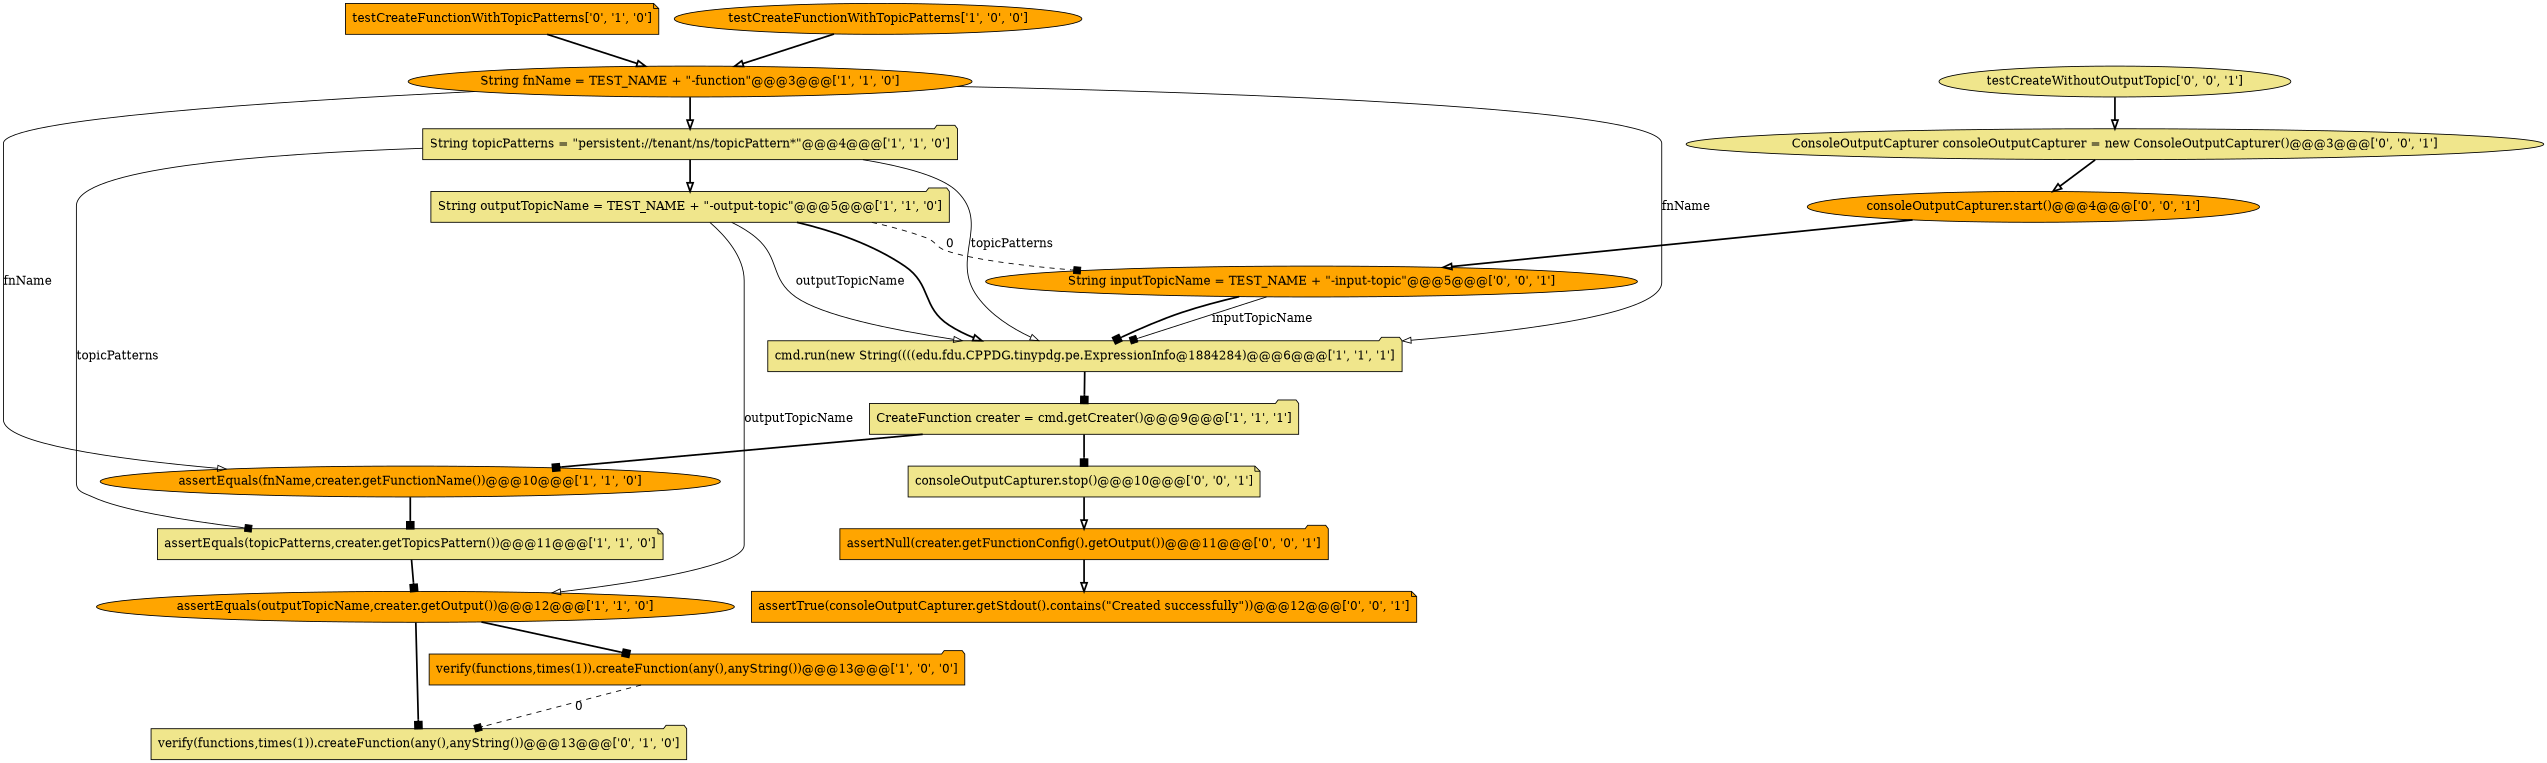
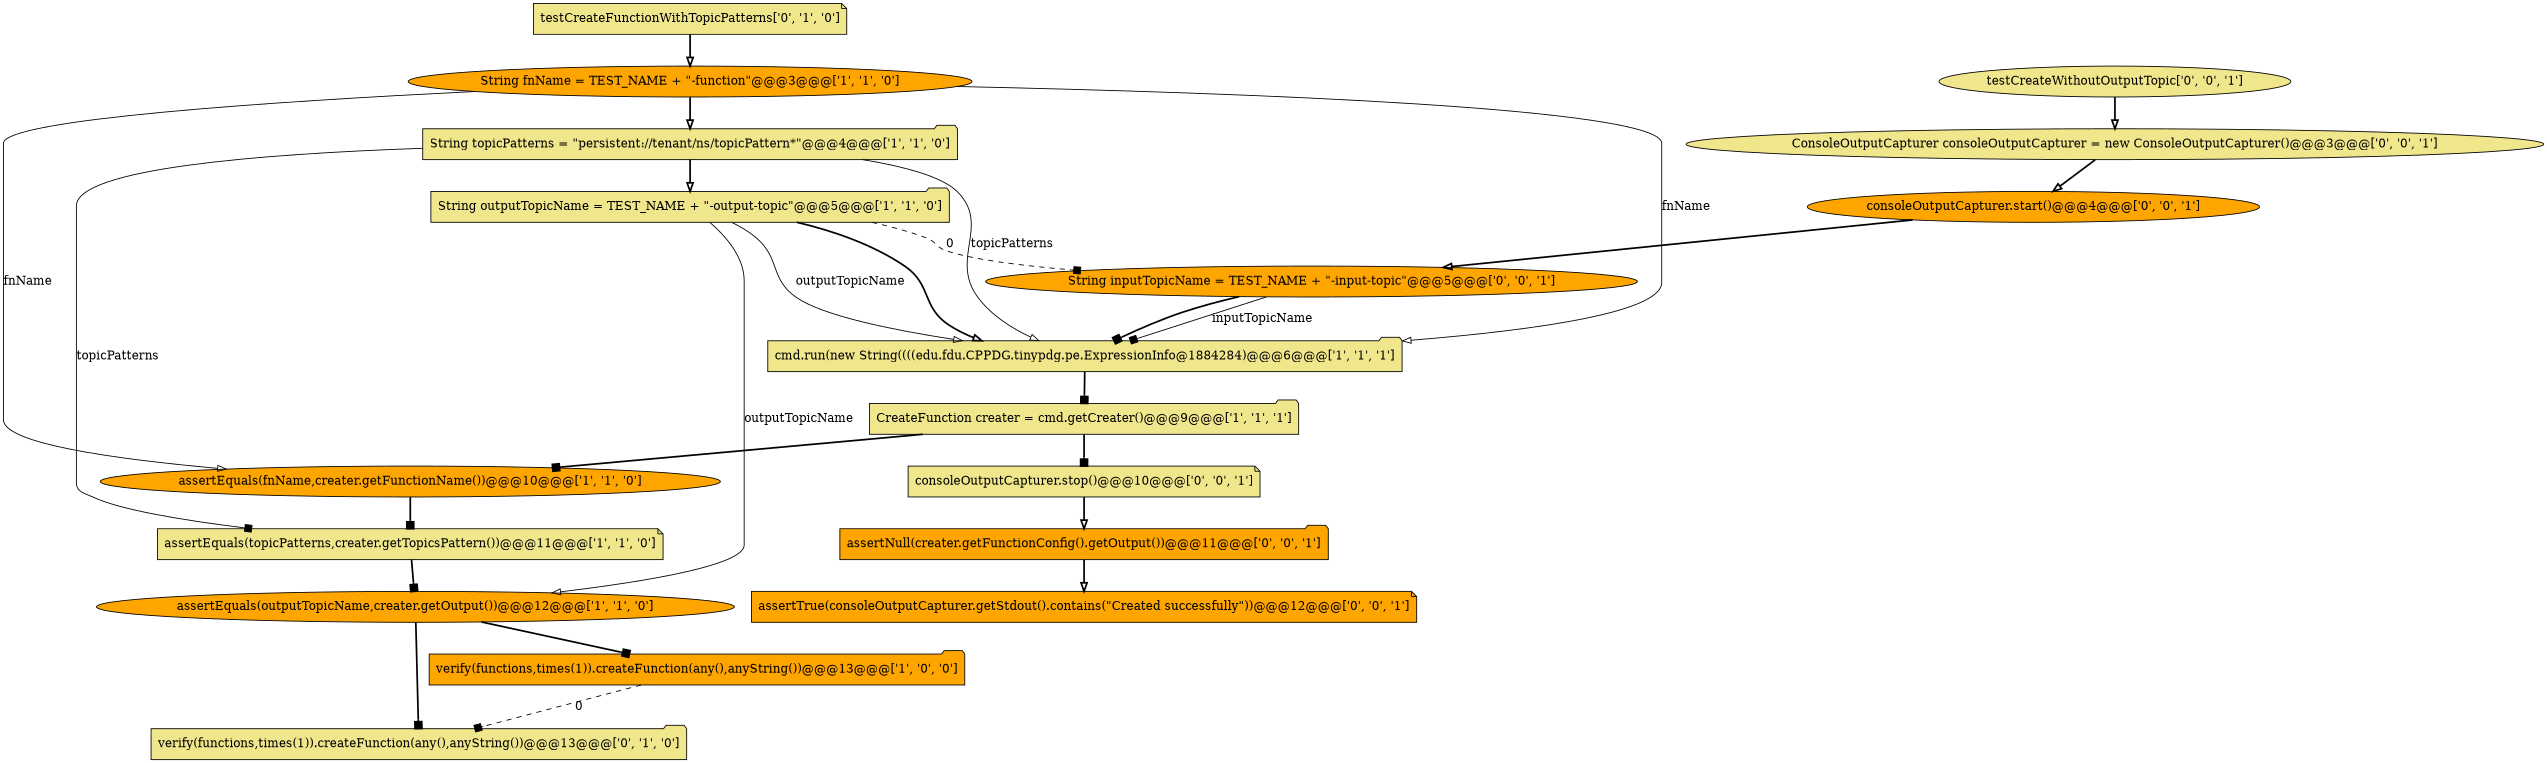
node "testCreateFunctionWithTopicPatterns['0', '1', '0']": fillcolor orange -> khaki
node "testCreateFunctionWithTopicPatterns['1', '0', '0']": removed
